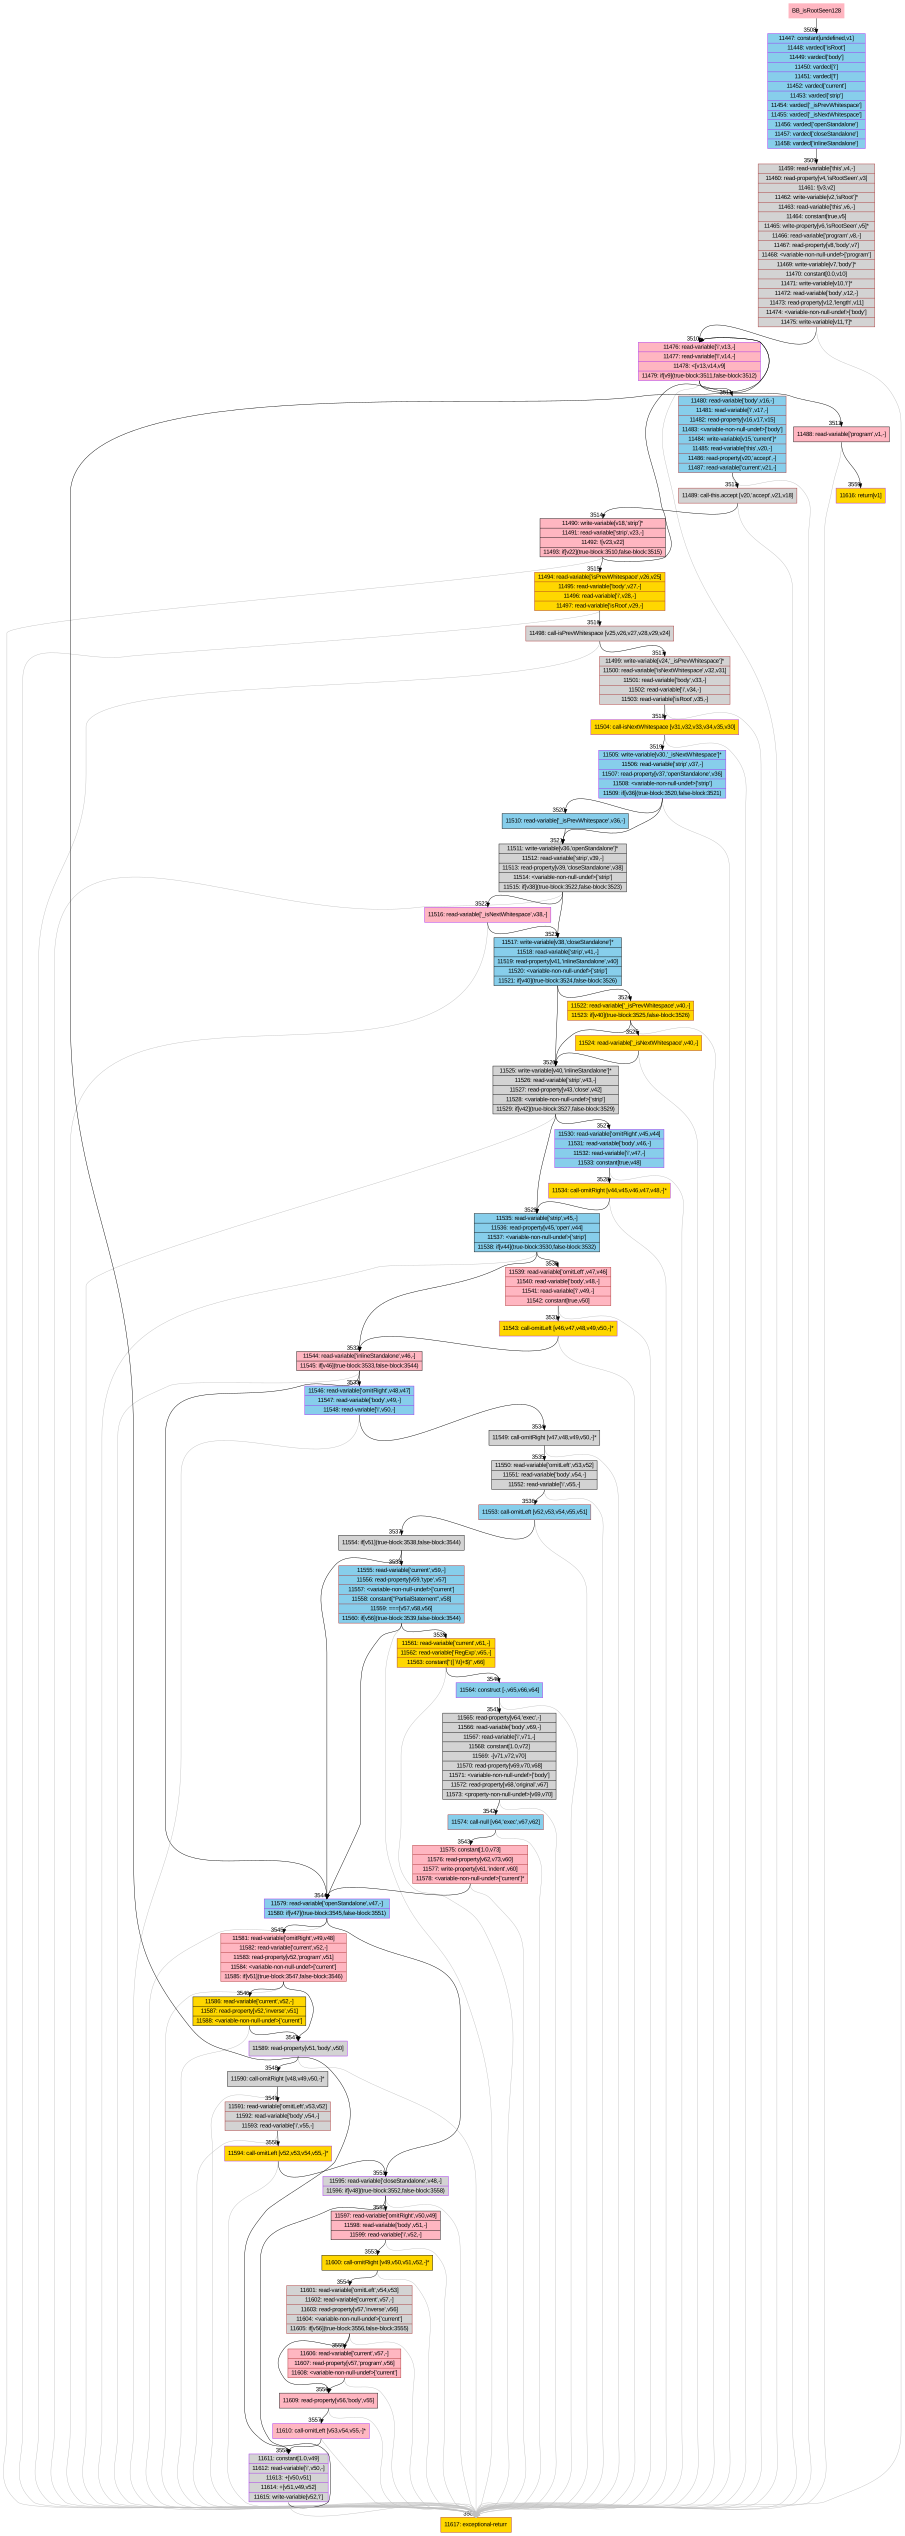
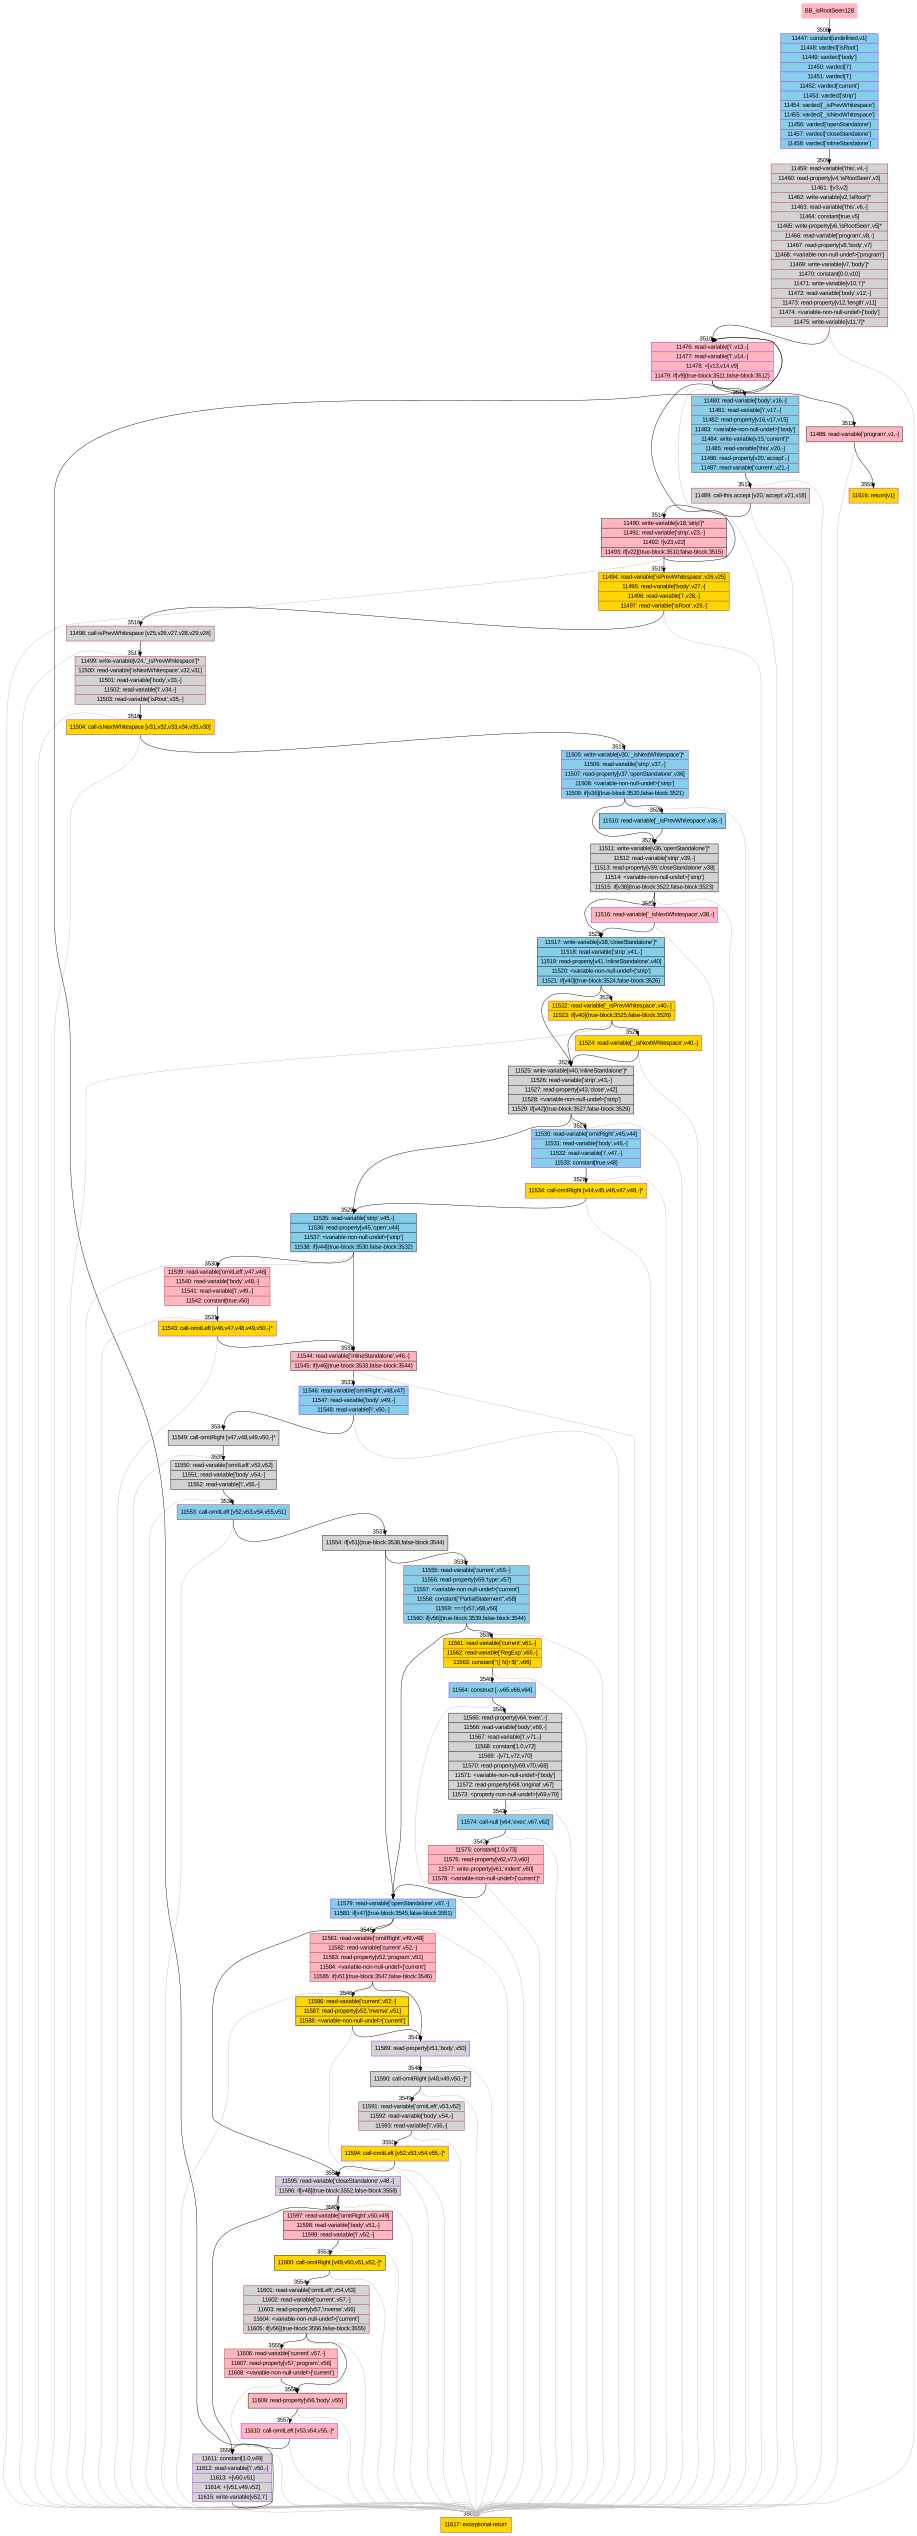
edge "11544: read-variable['inlineStandalone',v46,-]" -> "11579: read-variable['openStandalone',v47,-]": removed
